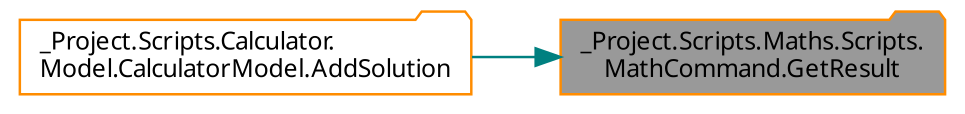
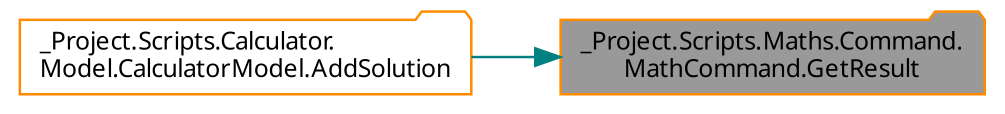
node "_Project.Scripts.Maths.Scripts. MathCommand.GetResult": label "_Project.Scripts.Maths.Scripts. MathCommand.GetResult" -> "_Project.Scripts.Maths.Command. MathCommand.GetResult"
